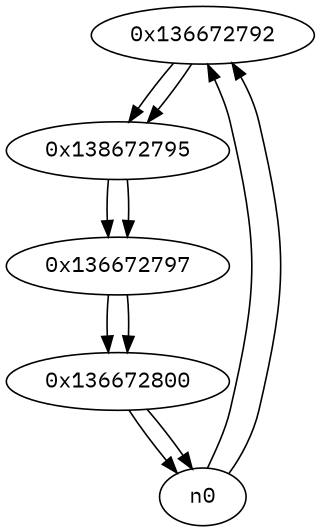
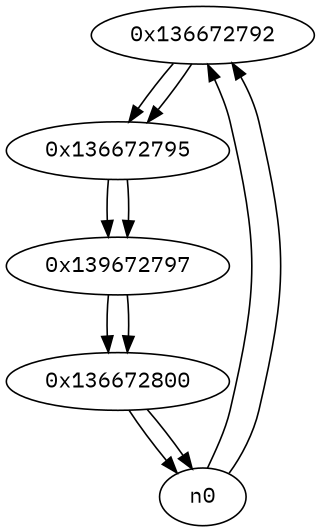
node "0x138672795": label "0x138672795" -> "0x136672795"
node "0x136672797": label "0x136672797" -> "0x139672797"
